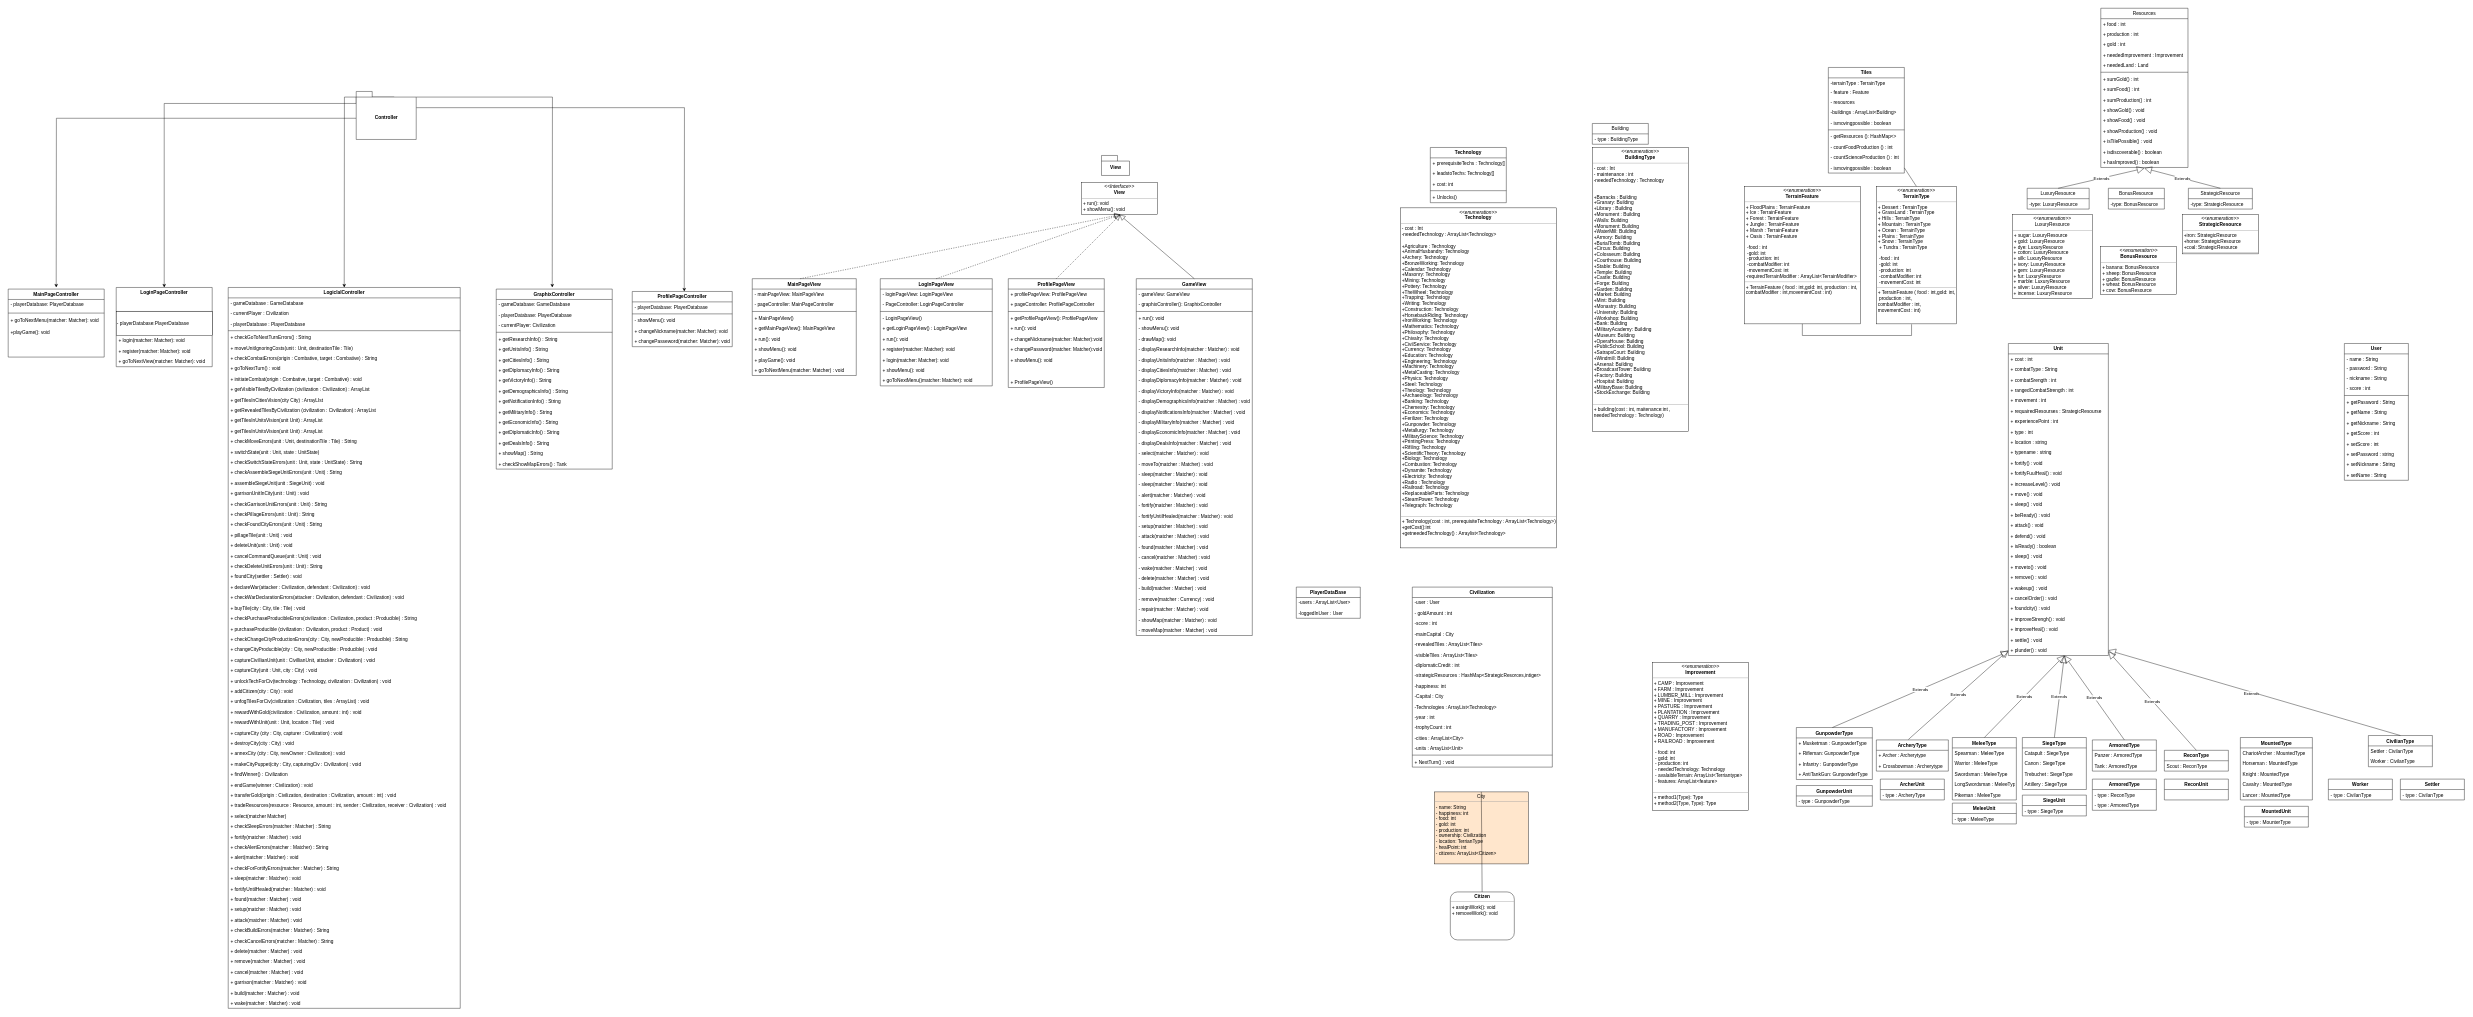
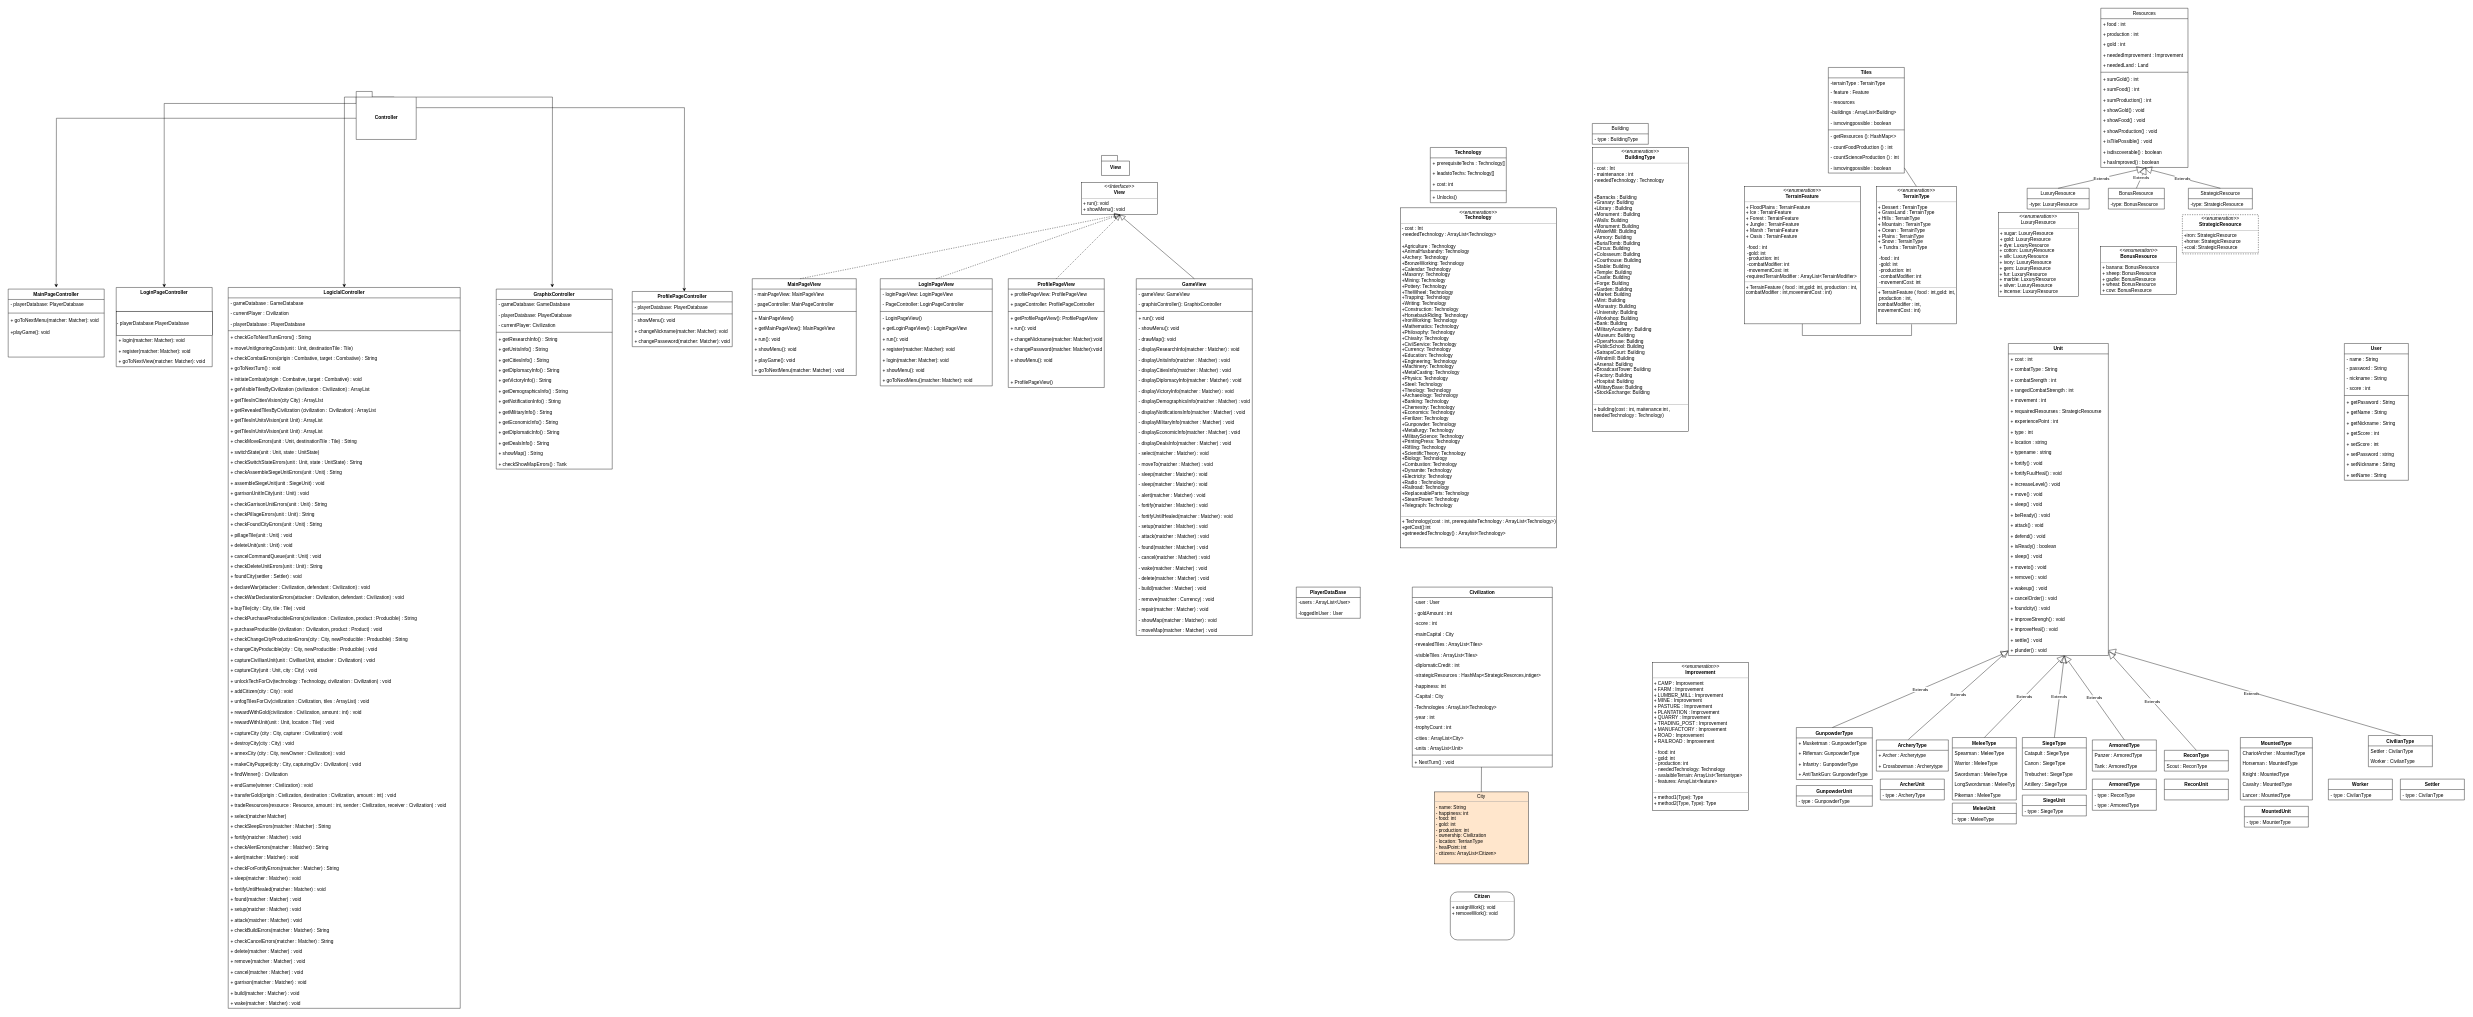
edge "BonusResource" -> "+ hasImproved() : boolean": added, label "Extends"
node "<<enumeration>> StrategicResource +iron: StrategicResource +horse: StrategicResource +coal: StrategicResource": style solid -> dashed
node "<<enumeration>> LuxuryResource + sugar: LuxuryResource + gold: LuxuryResource + dye: LuxuryResource + cotton: LuxuryResource + silk: LuxuryResource + ivory: LuxuryResource + gem: LuxuryResource + fur: LuxuryResource + marble: LuxuryResource + silver: LuxuryResource + incense: LuxuryResource": moved (2052, 257) -> (2038, 255)
edge "City - name: String - happiness: int - food: int - gold: int - production: int - ownership: Civilization - location: TerrianType - healPoint: int - citizens: ArrayList<Citizen>" -- "Citizen + assignWork(): void + removeWork(): void": now "City - name: String - happiness: int - food: int - gold: int - production: int - ownership: Civilization - location: TerrianType - healPoint: int - citizens: ArrayList<Citizen>" -- "+ NextTurn() : void"
